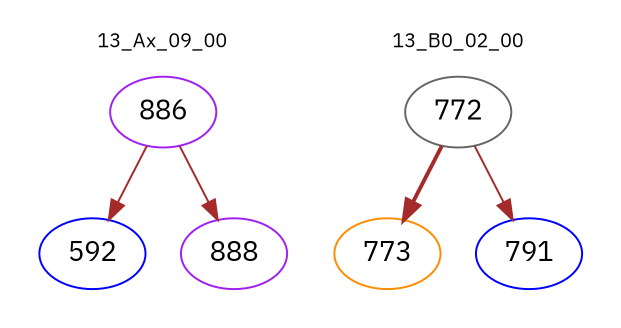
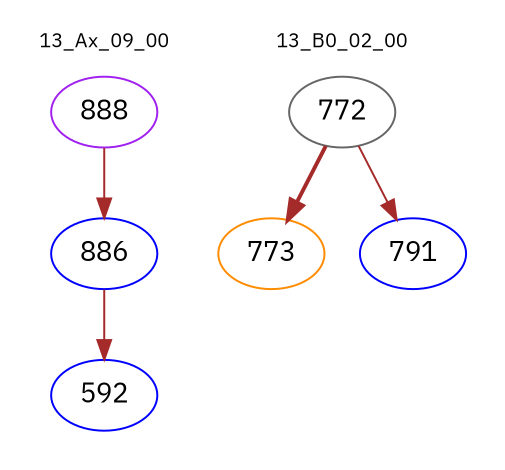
node "886": color purple -> blue
edge "886" -> "888": reversed
